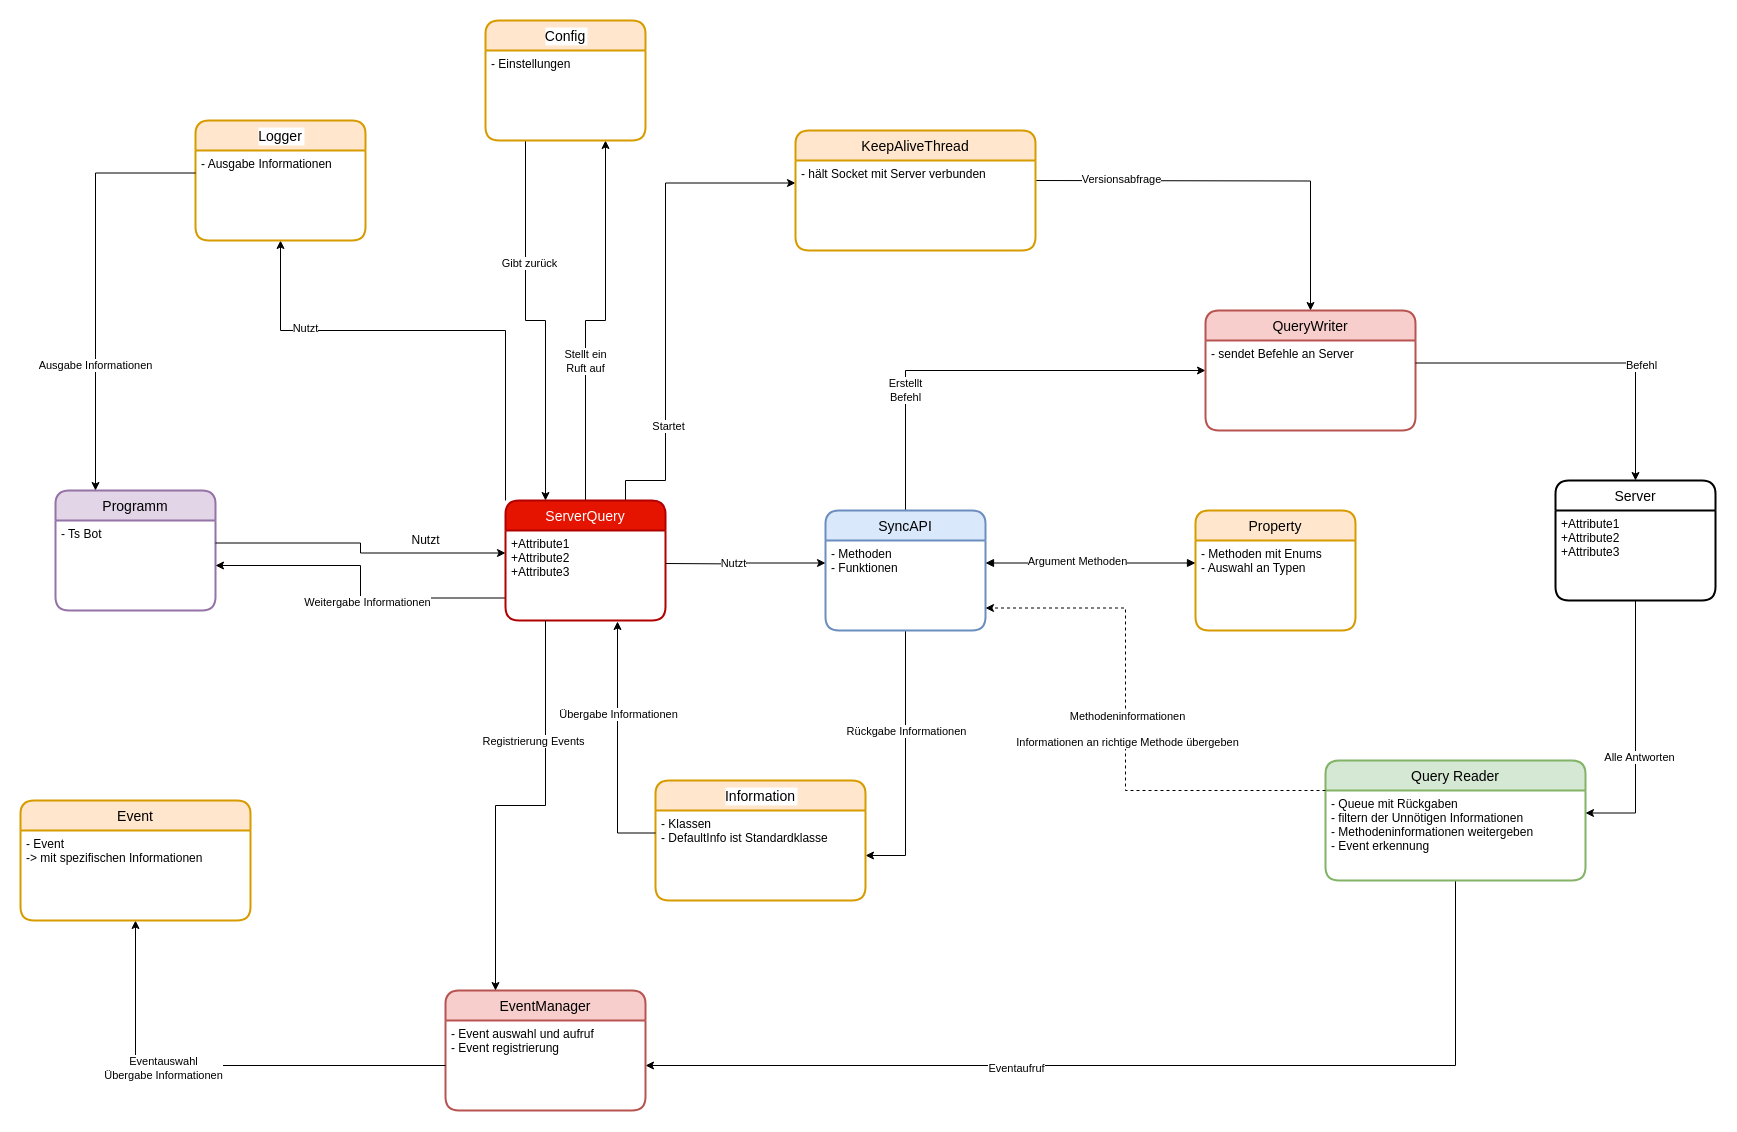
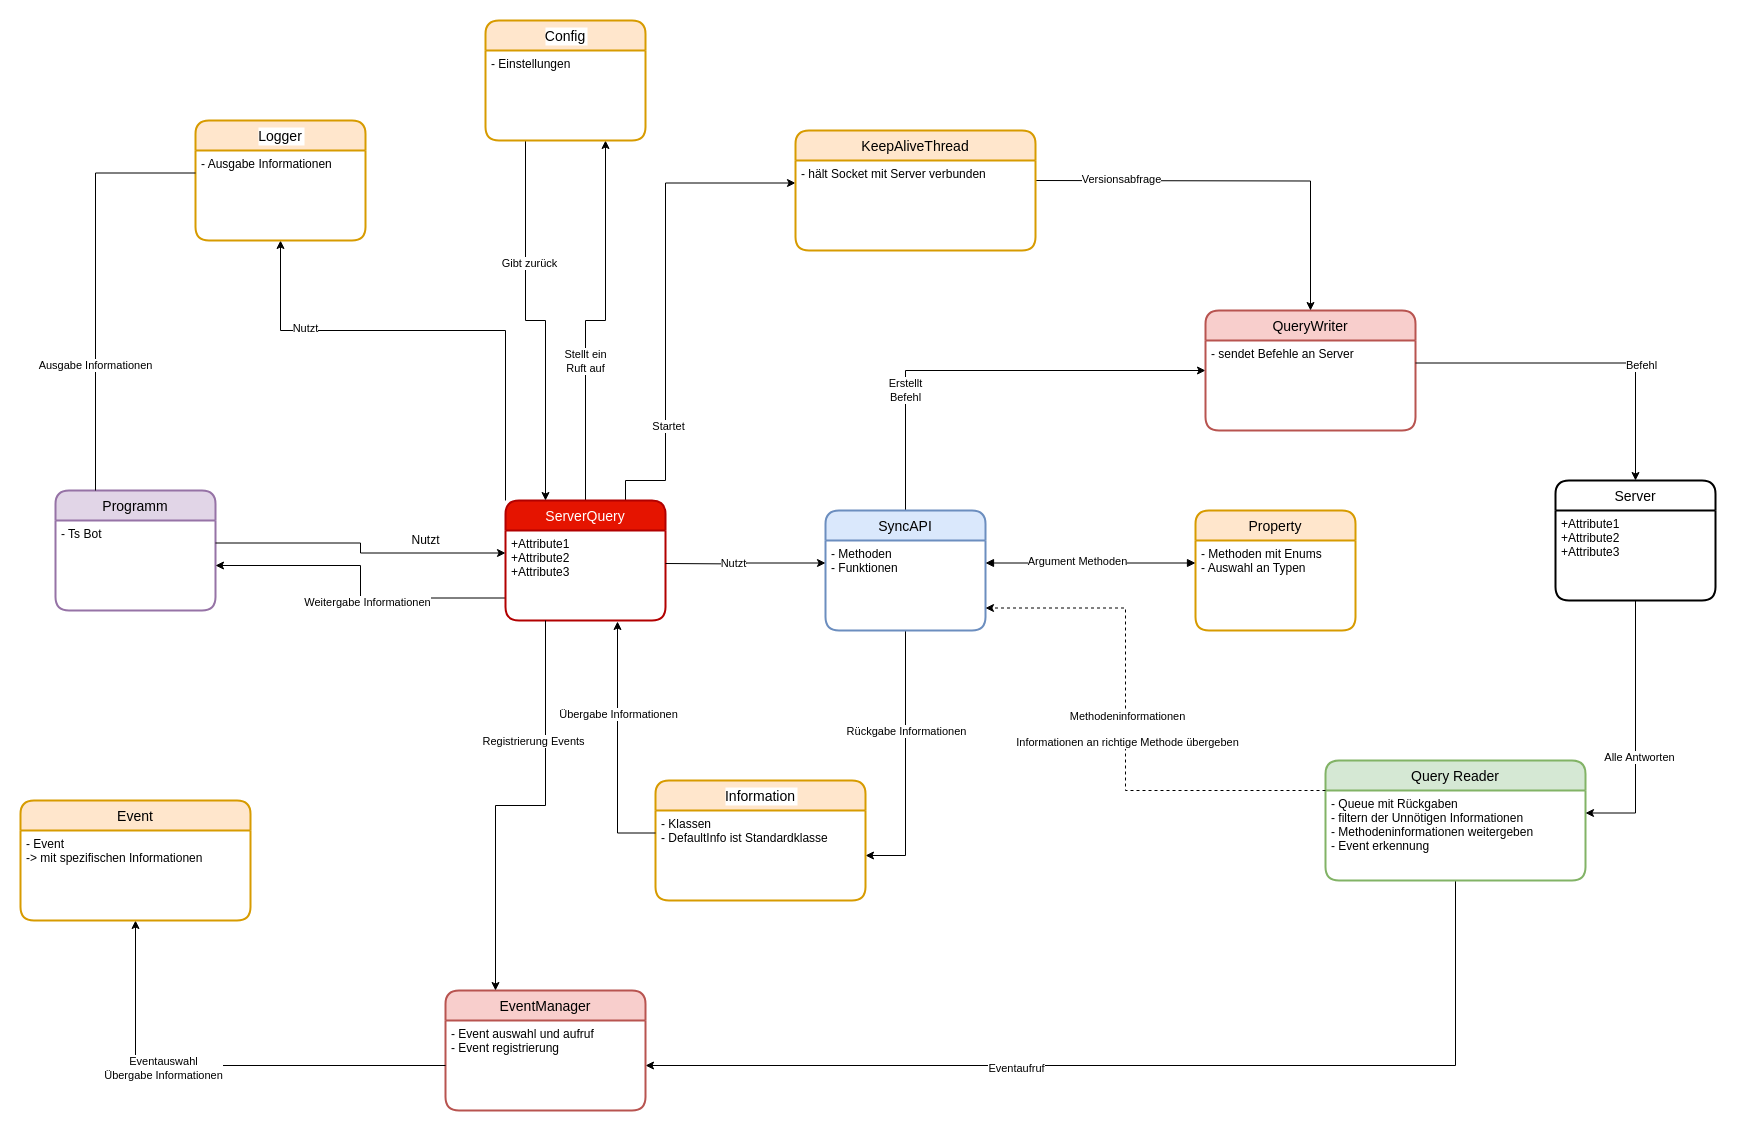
edge "- Ausgabe Informationen" -> "Programm": arrowhead classic -> none
